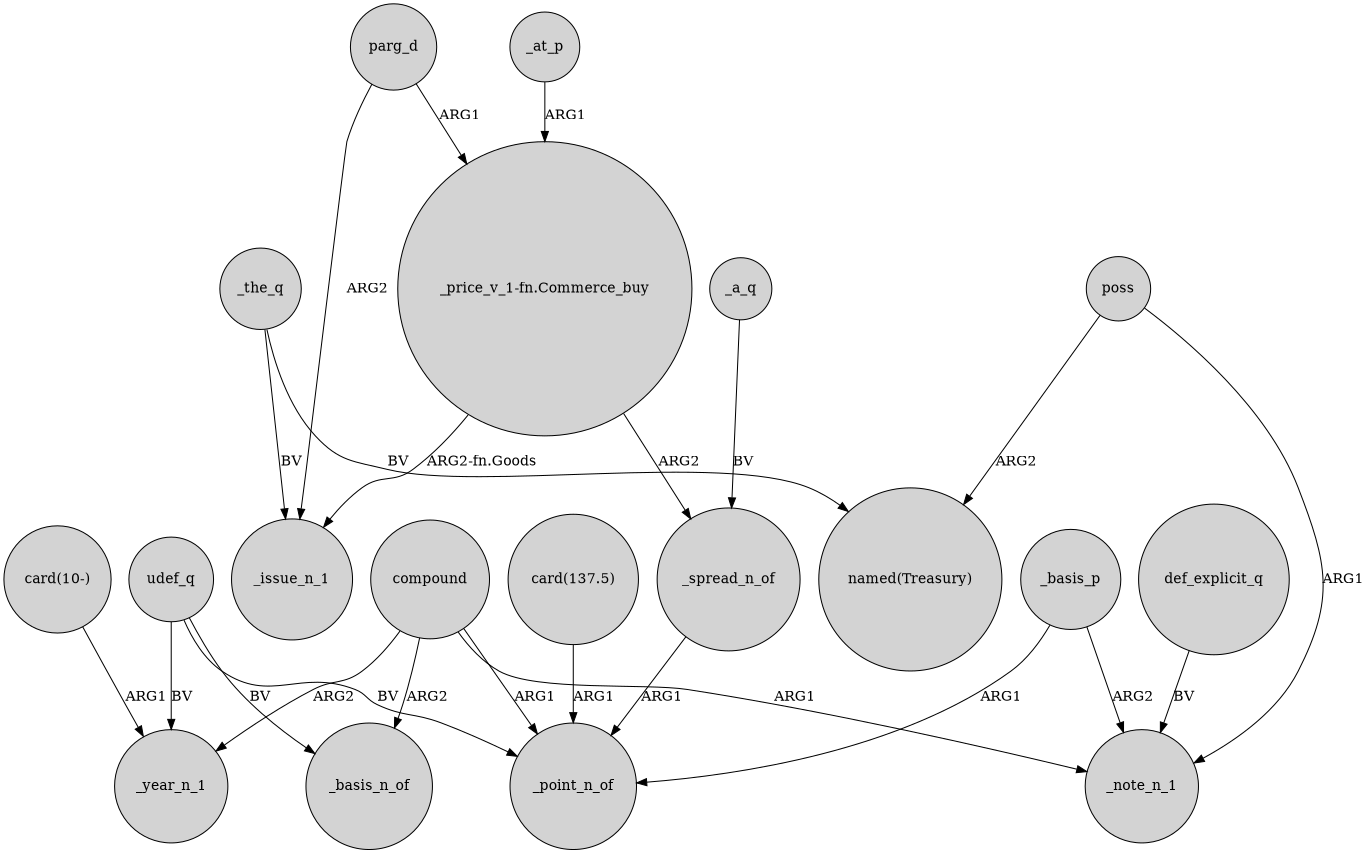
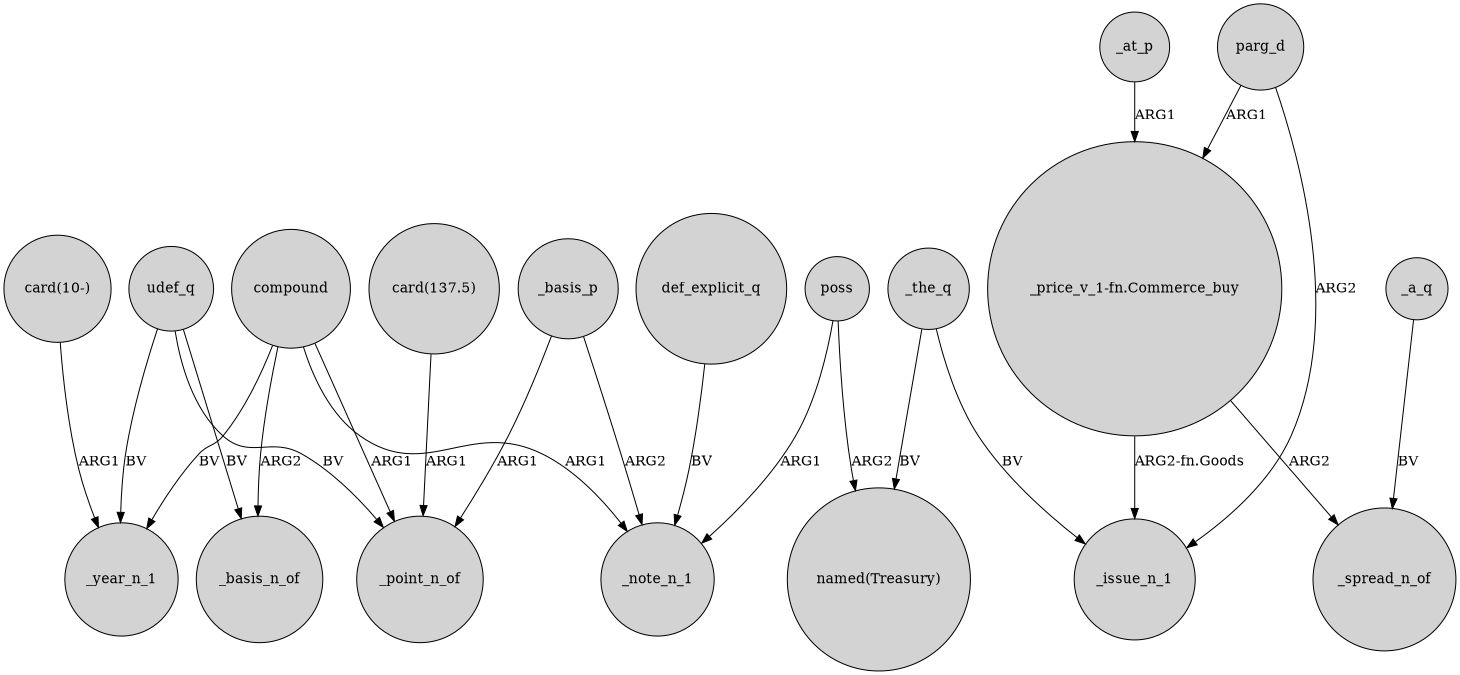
edge "_spread_n_of" -> "_point_n_of": removed, label "ARG1"
edge "compound" -> "_year_n_1": label "ARG2" -> "BV"
